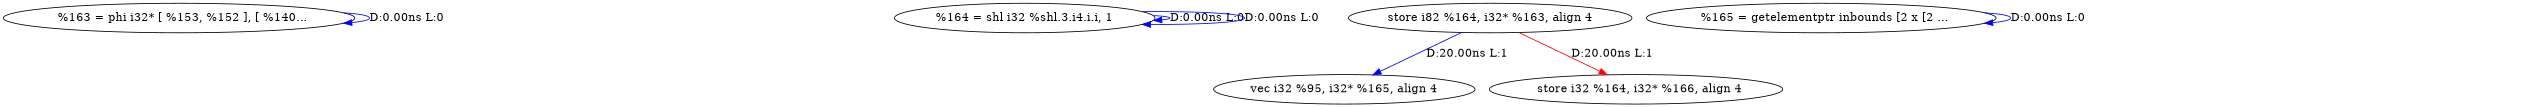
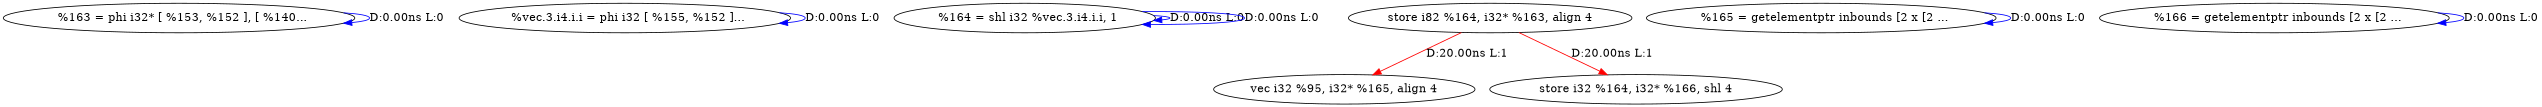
node "%vec.3.i4.i.i = phi i32 [ %155, %152 ]...": added
node "%164 = shl i32 %shl.3.i4.i.i, 1": label "%164 = shl i32 %shl.3.i4.i.i, 1" -> "%164 = shl i32 %vec.3.i4.i.i, 1"
node "%166 = getelementptr inbounds [2 x [2 ...": added
edge "store i82 %164, i32* %163, align 4" -> "vec i32 %95, i32* %165, align 4": color blue -> red
node "store i32 %164, i32* %166, align 4": label "store i32 %164, i32* %166, align 4" -> "store i32 %164, i32* %166, shl 4"
